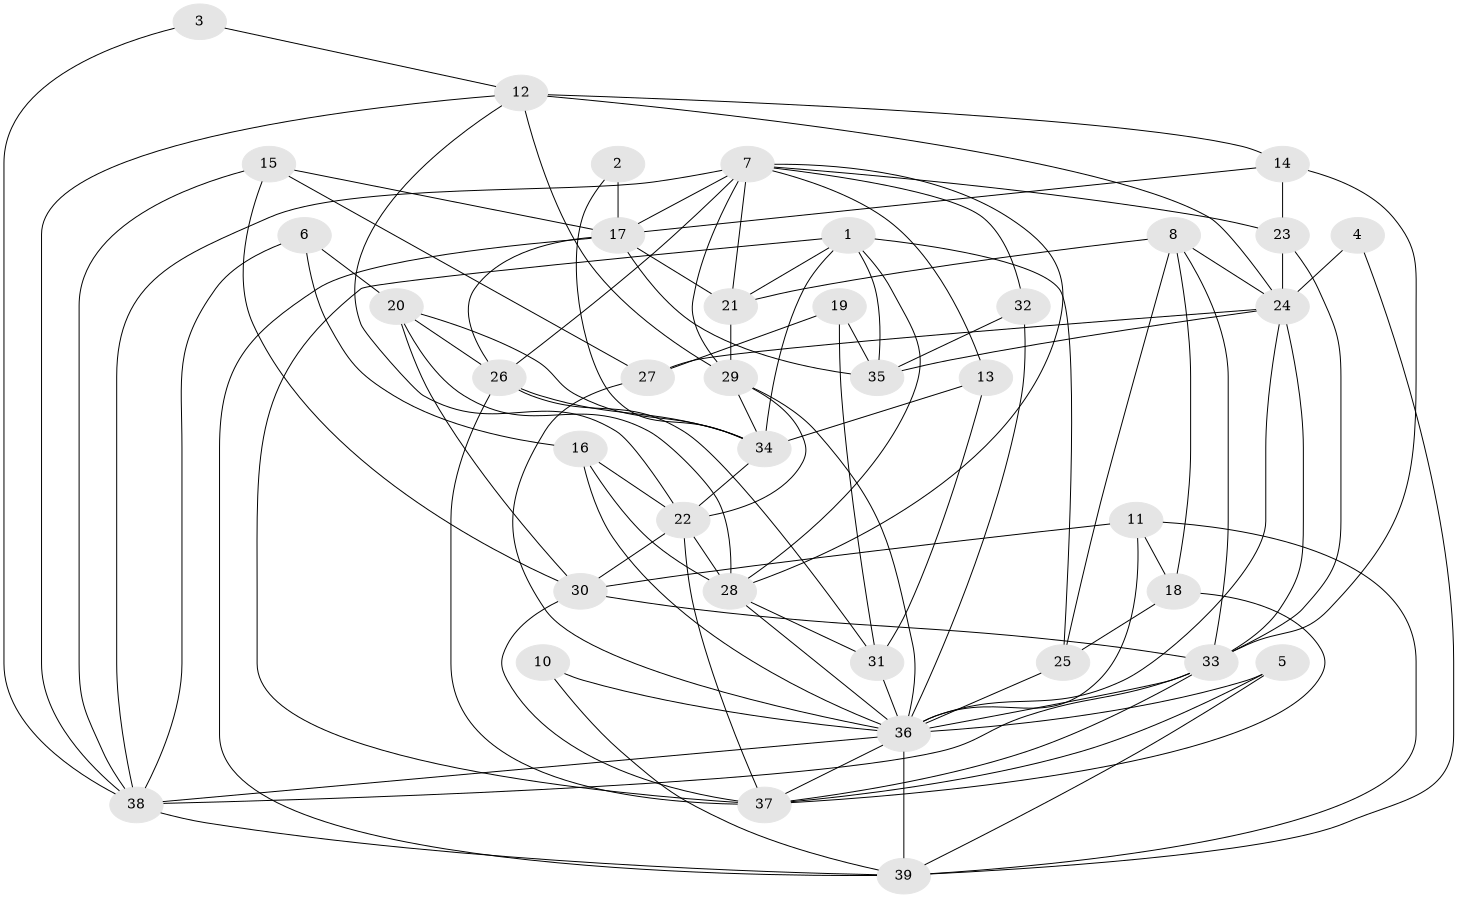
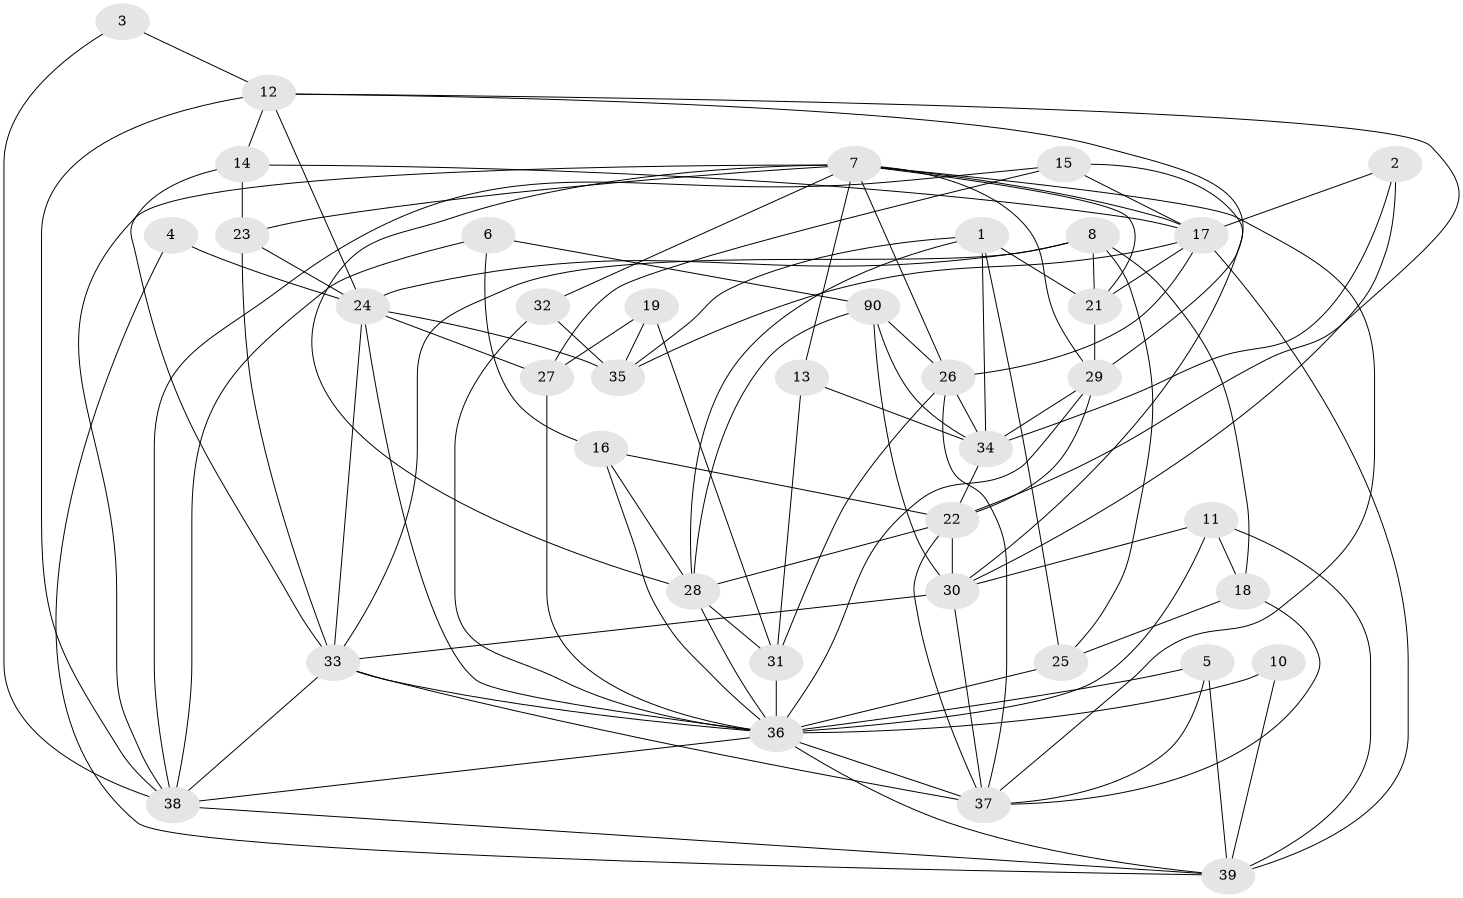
node "20": label "20" -> "90"
edge "2" -- "30": added
edge "1" -- "37": now "7" -- "37"
